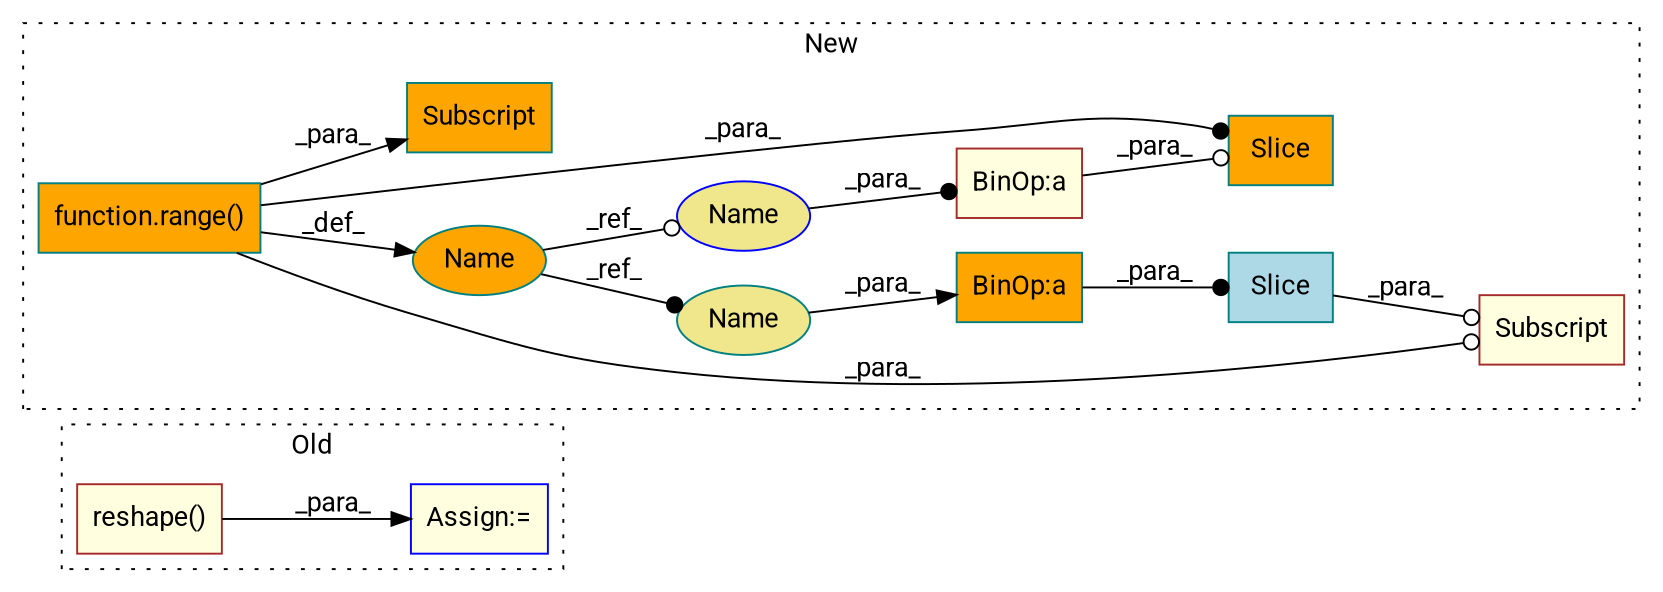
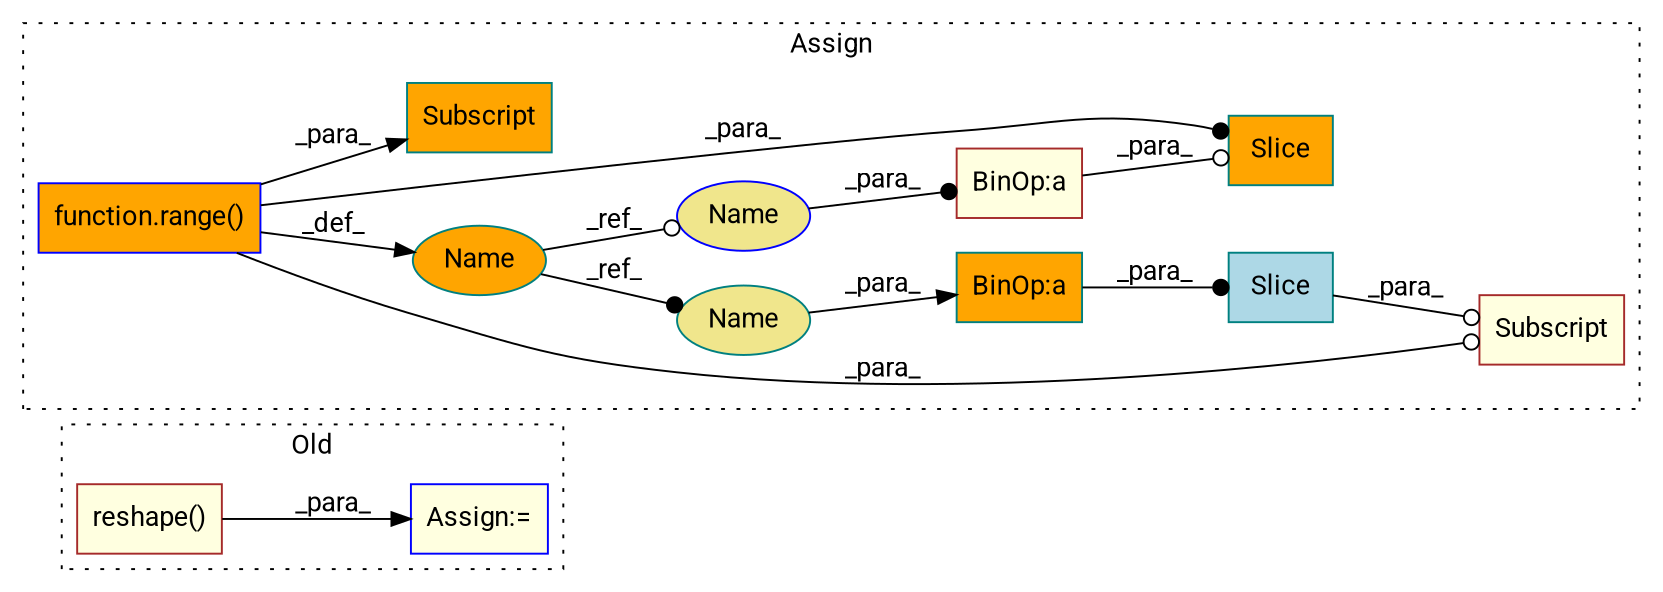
cluster "New": label "New" -> "Assign"
node "function.range()": color teal -> blue
